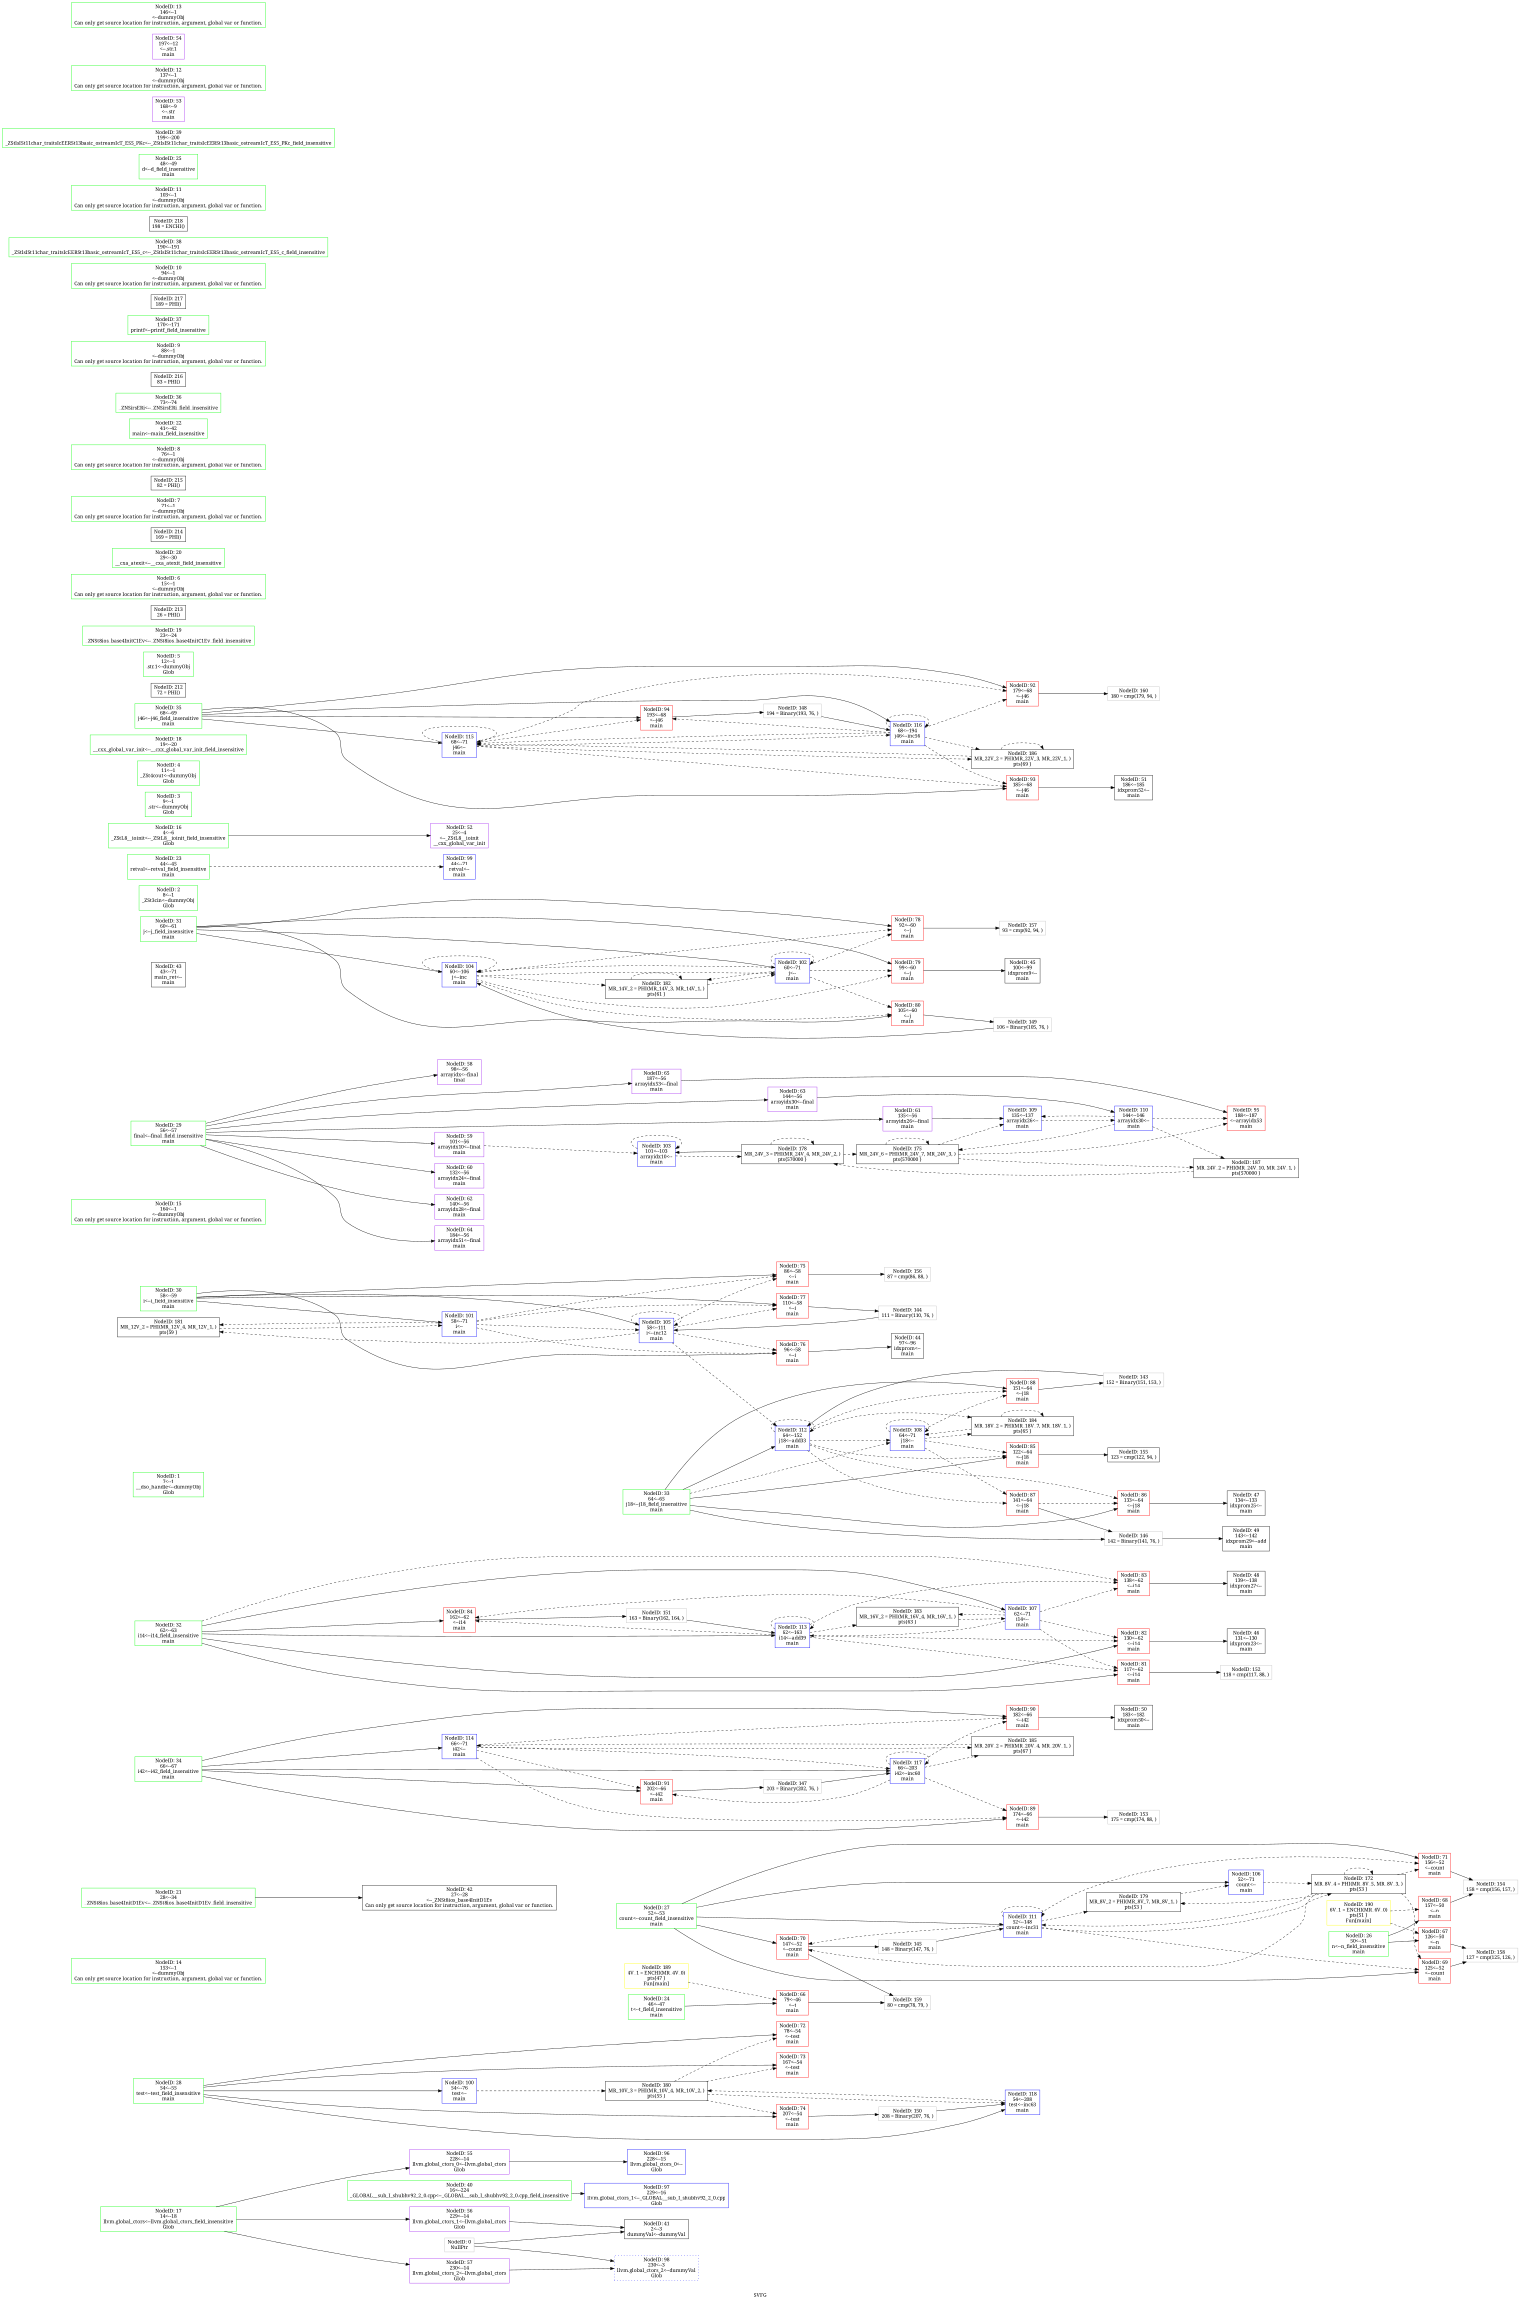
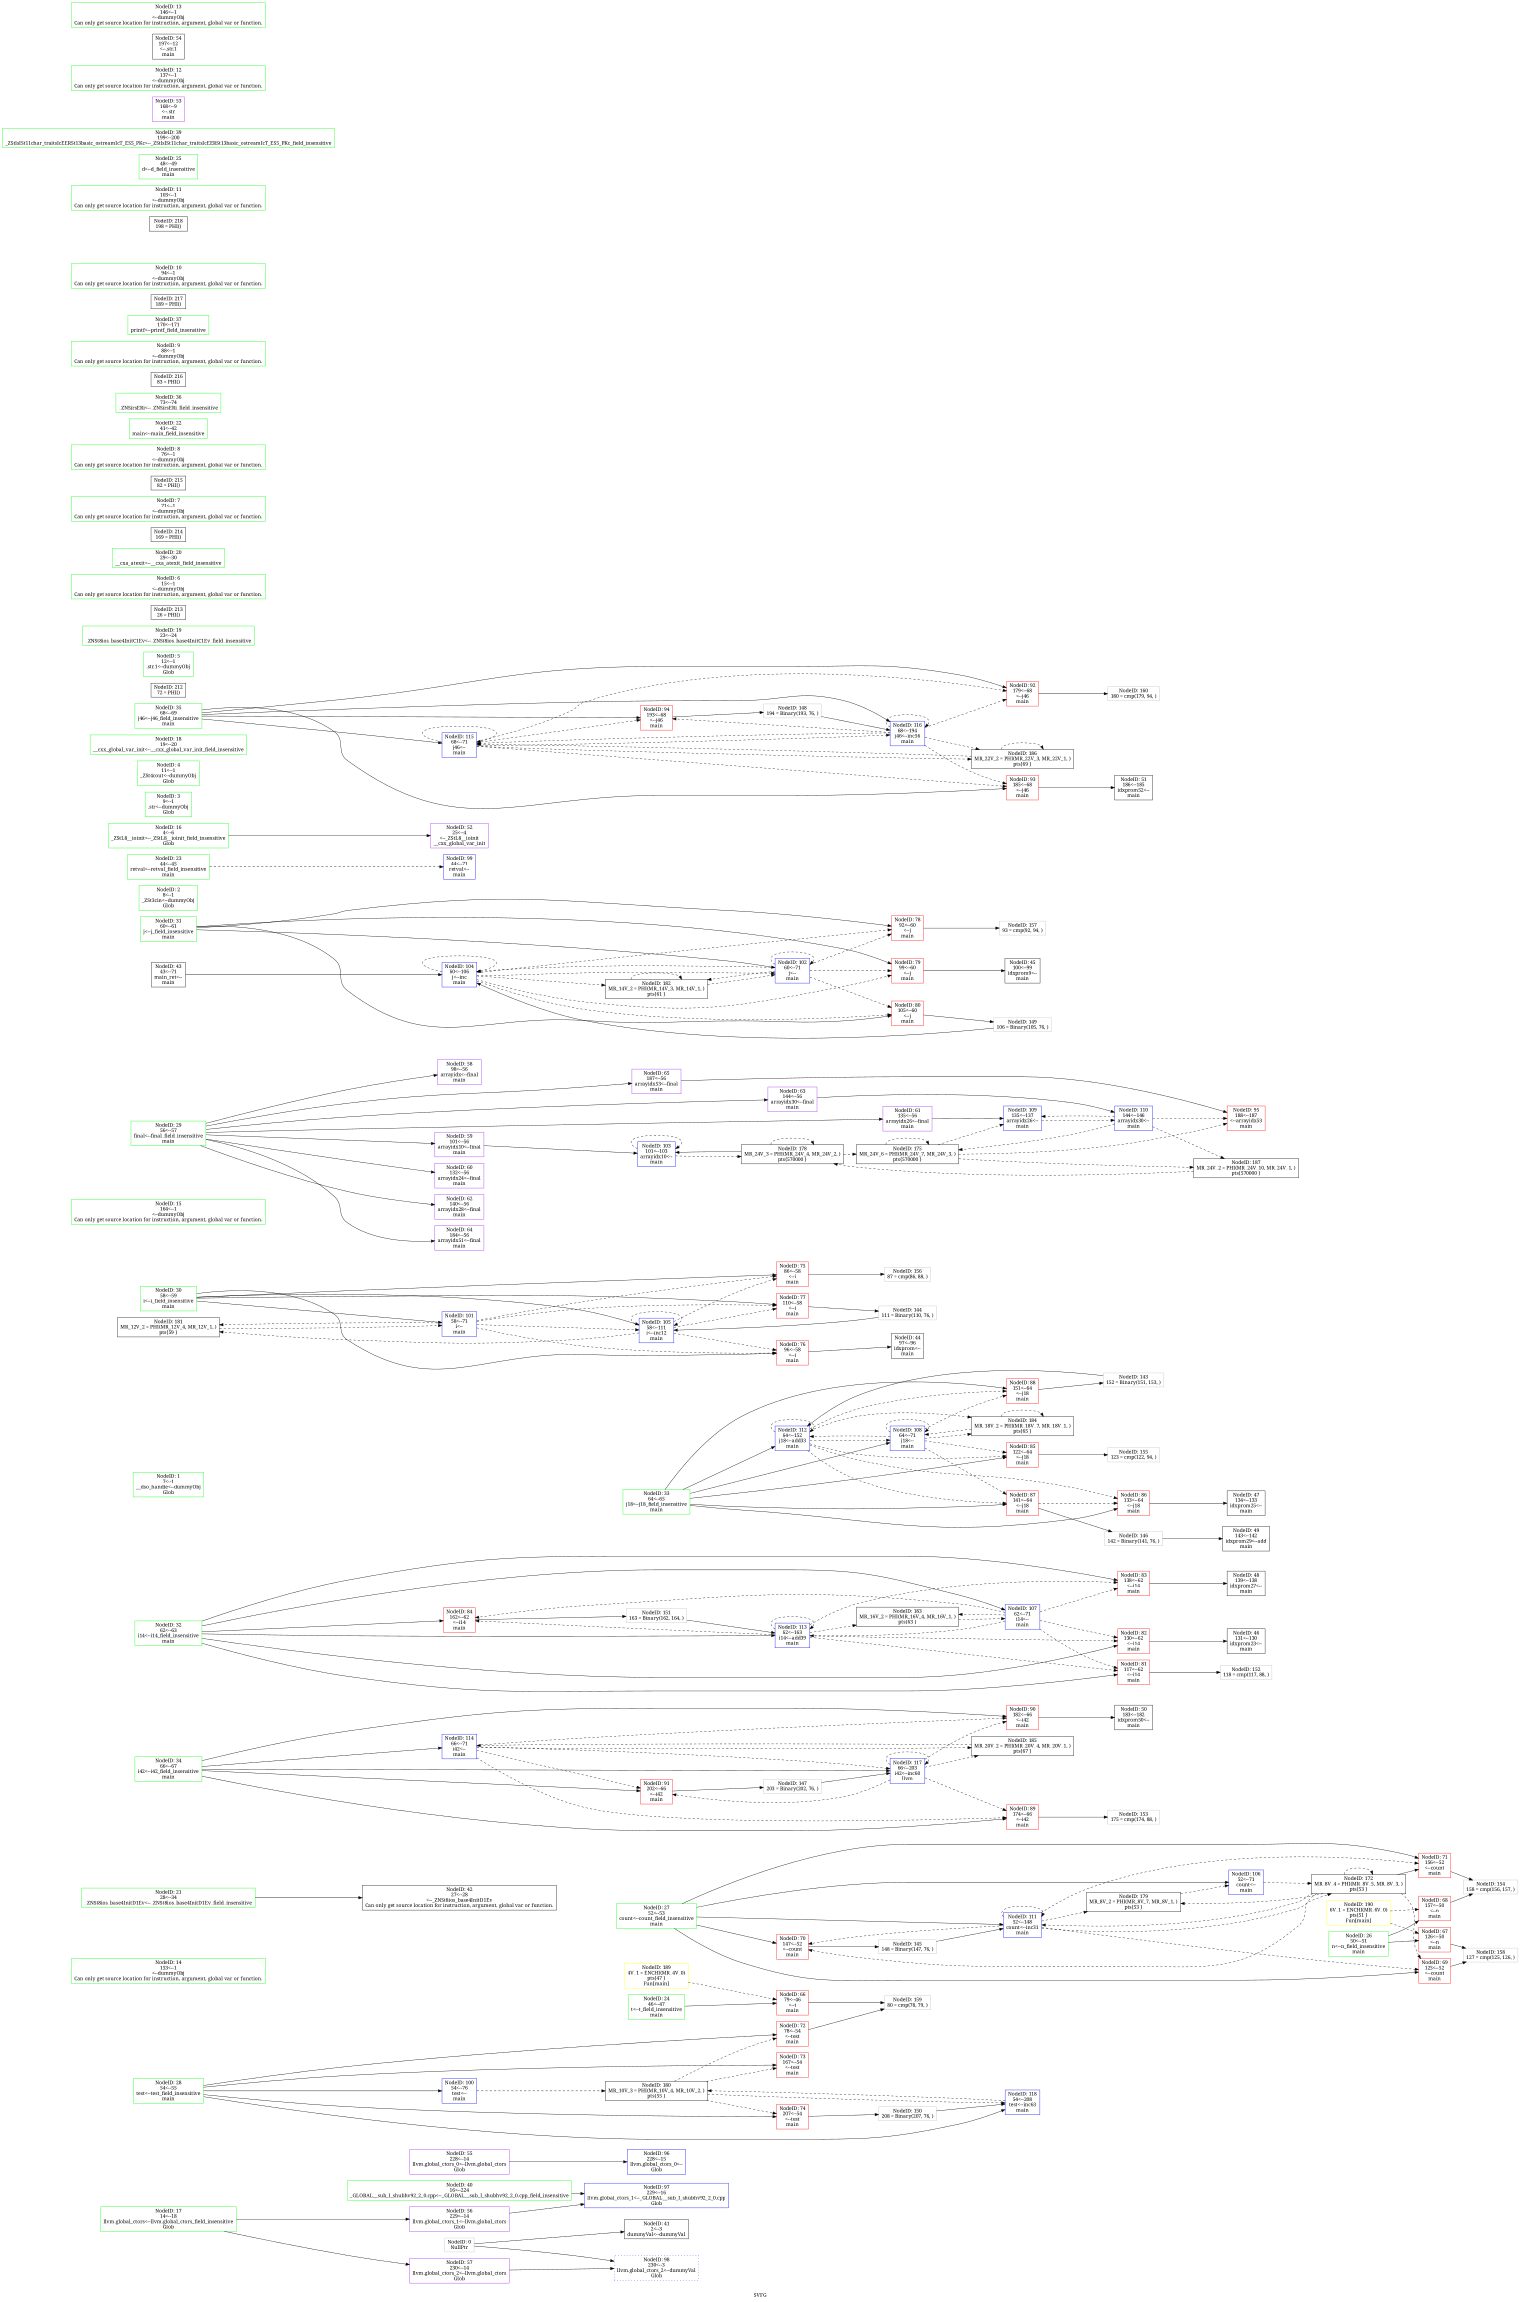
node "NodeID: 54": color purple -> black
node "NodeID: 218": text "198 = ENCHI()" -> "198 = PHI()"
node "NodeID: 38": removed
edge "NodeID: 31" -> "NodeID: 104": now "NodeID: 43" -> "NodeID: 104"
node "NodeID: 58": text "final" -> "main"
edge "NodeID: 59" -> "NodeID: 103": style dashed -> solid
edge "NodeID: 105" -> "NodeID: 112": now "NodeID: 108" -> "NodeID: 112"
node "NodeID: 155": color black -> grey
edge "NodeID: 33" -> "NodeID: 108": style dashed -> solid
edge "NodeID: 33" -> "NodeID: 146": now "NodeID: 33" -> "NodeID: 87"
edge "NodeID: 32" -> "NodeID: 83": style dashed -> solid
node "NodeID: 117": text "main" -> "llvm"
edge "NodeID: 172" -> "NodeID: 71": style dashed -> solid
edge "NodeID: 70" -> "NodeID: 159": now "NodeID: 72" -> "NodeID: 159"
edge "NodeID: 17" -> "NodeID: 55": removed
edge "NodeID: 56" -> "NodeID: 41": now "NodeID: 56" -> "NodeID: 97"
